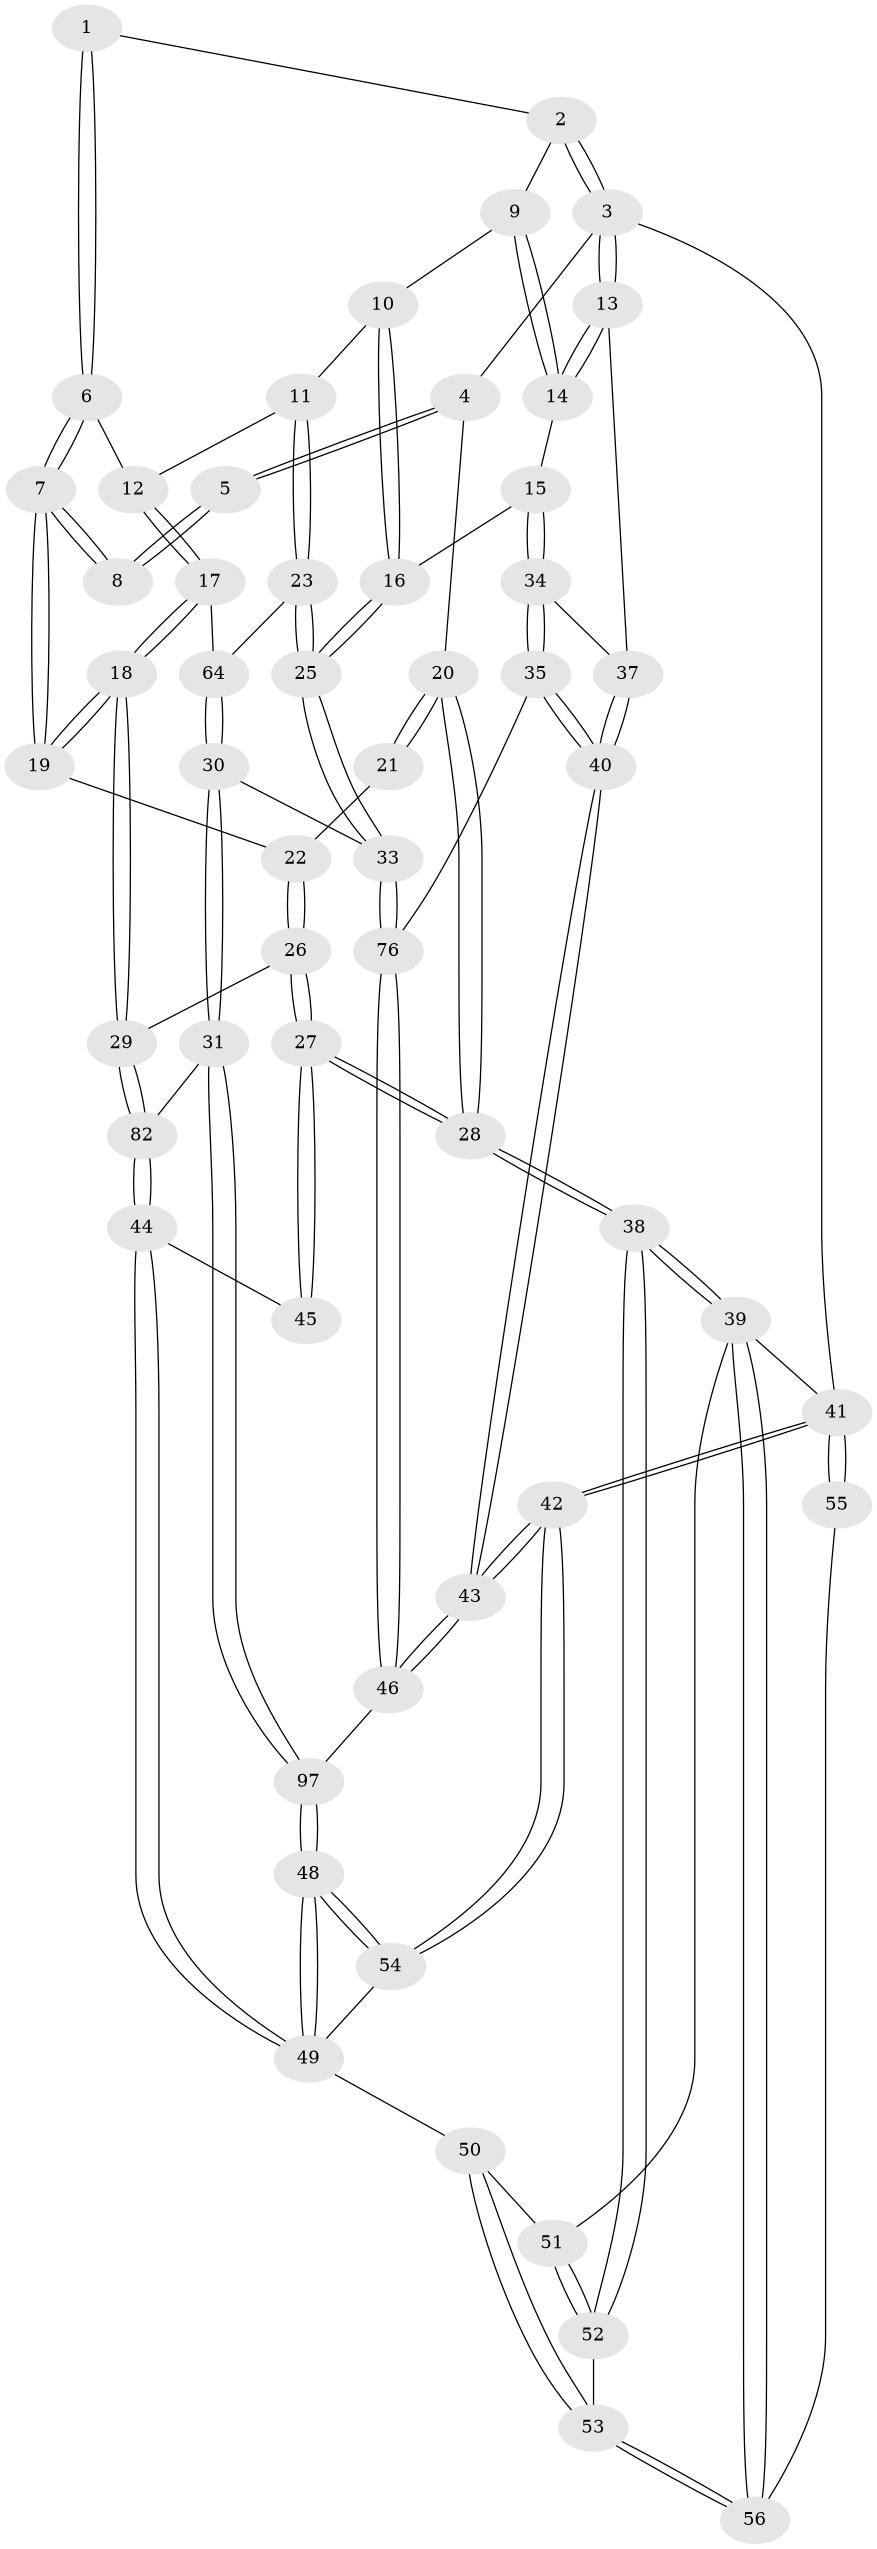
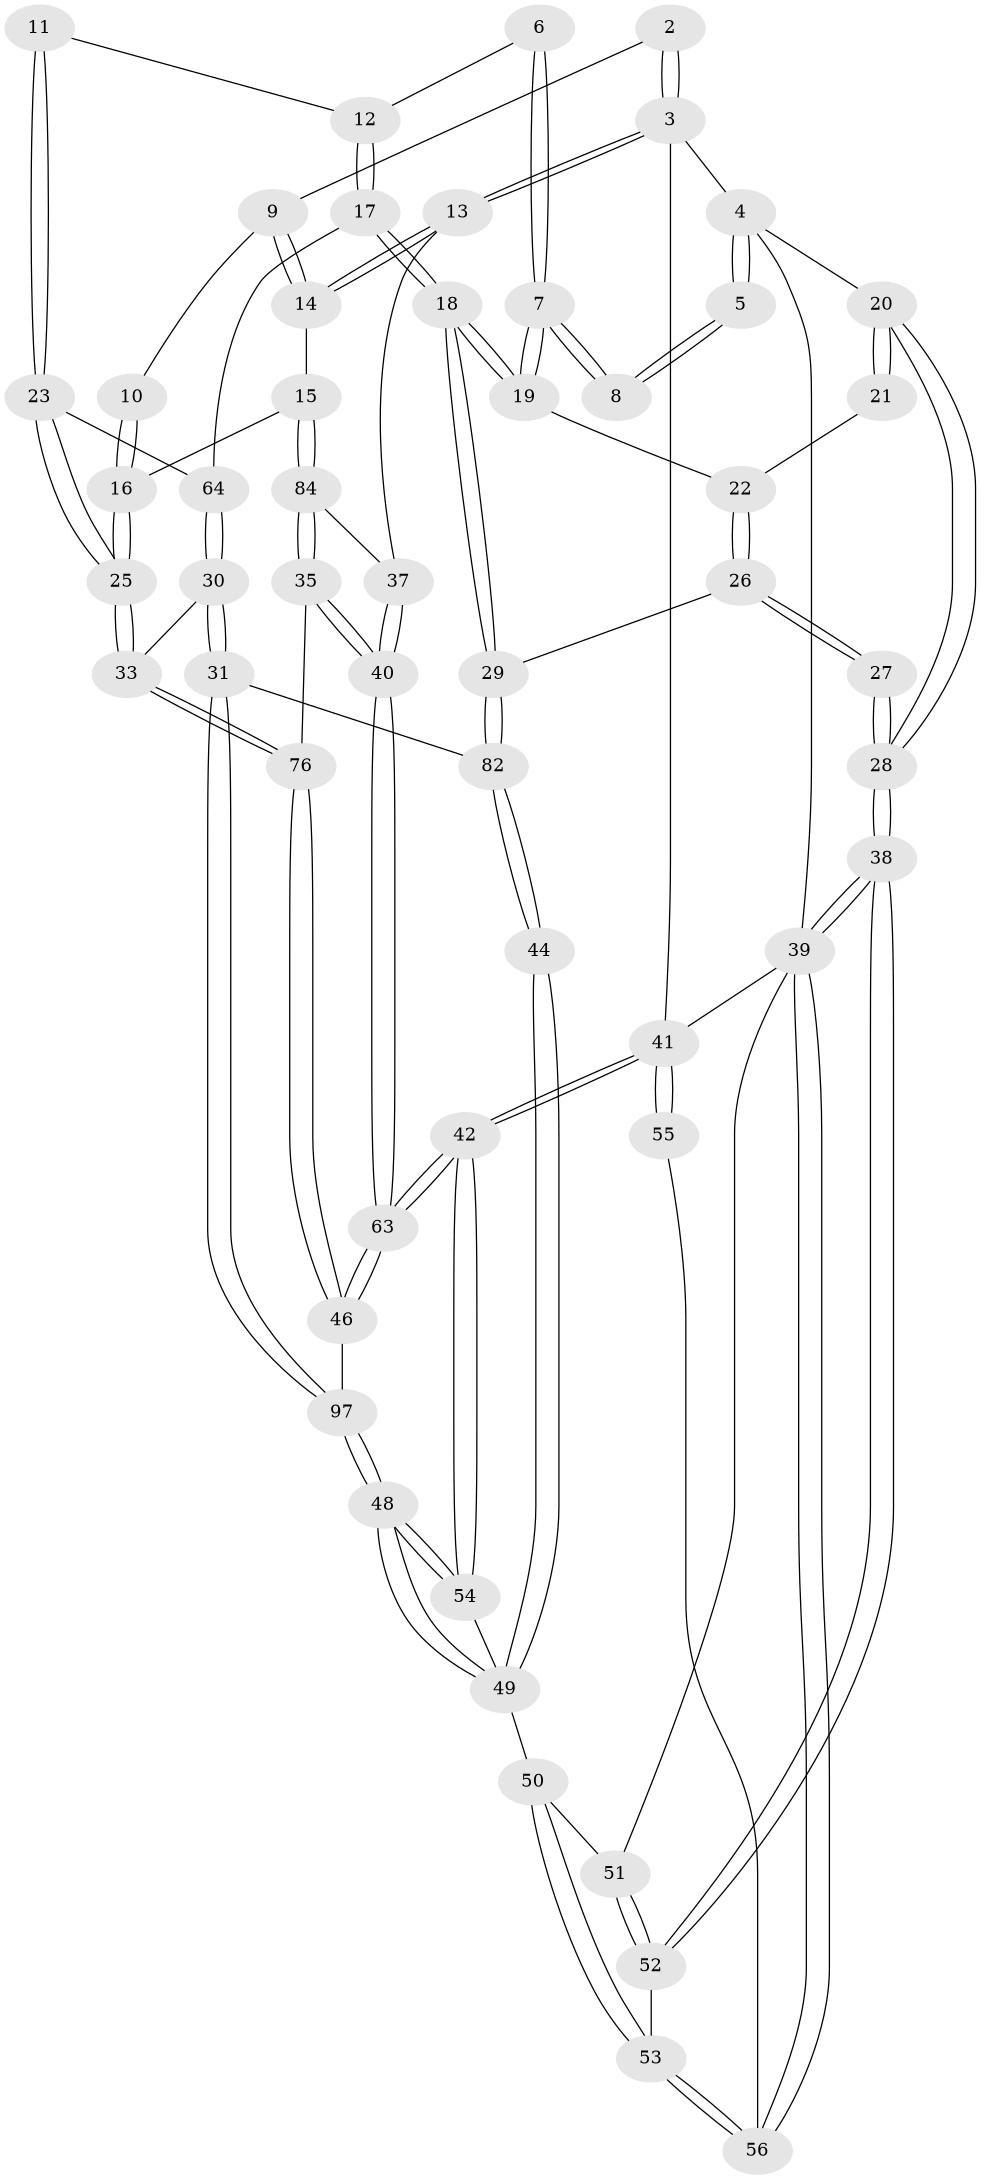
node "1": removed
edge "10" -- "11": removed
edge "4" -- "39": added
node "34": label "34" -> "84"
node "45": removed
node "43": label "43" -> "63"
